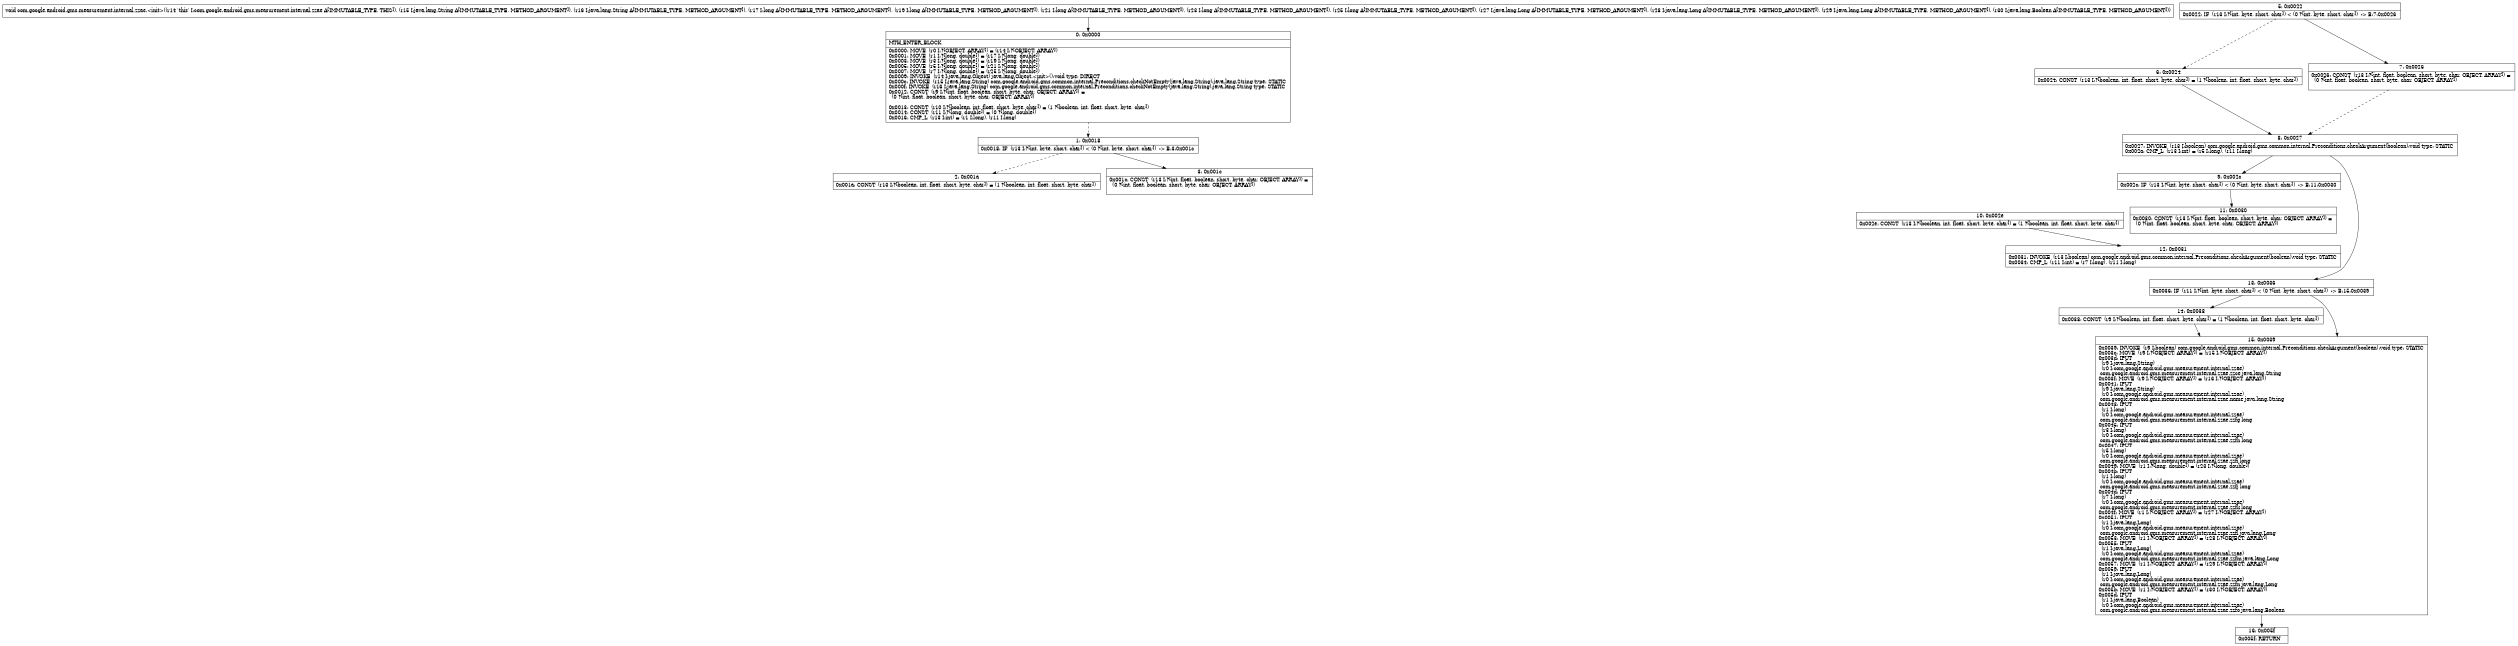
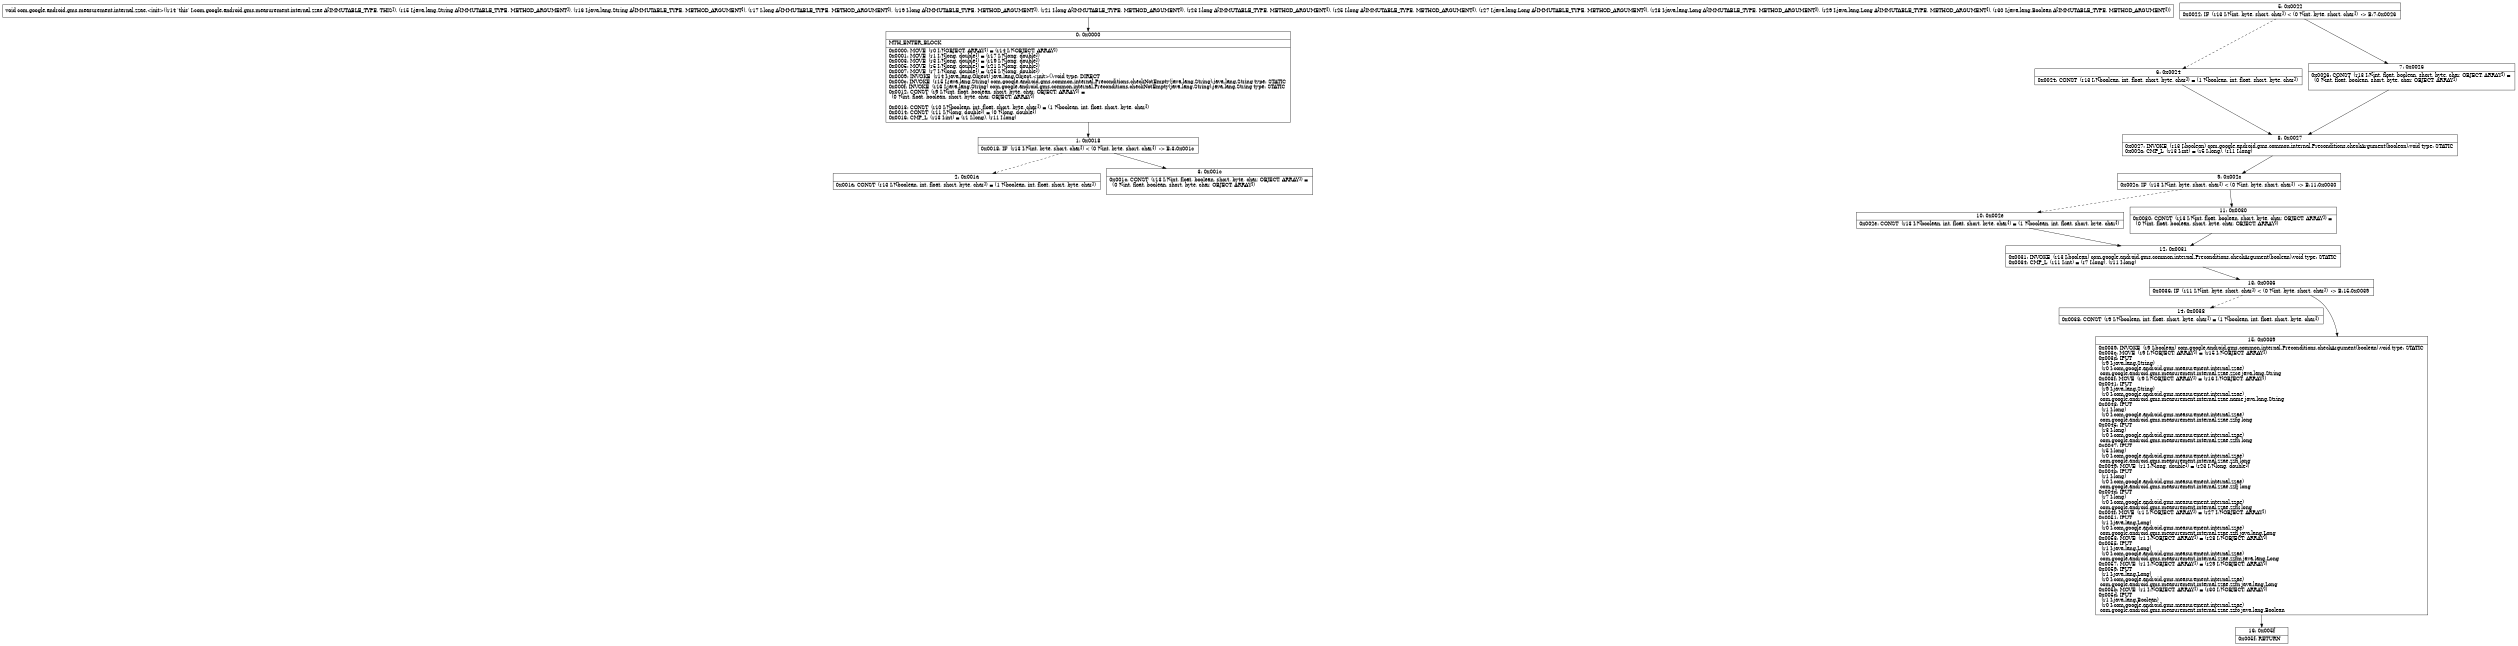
edge "7: 0x0026" -> "8: 0x0027": style dashed -> solid
edge "0: 0x0000" -> "1: 0x0018": style dashed -> solid
edge "9: 0x002c" -> "10: 0x002e": added
edge "8: 0x0027" -> "13: 0x0036": now "12: 0x0031" -> "13: 0x0036"
edge "11: 0x0030" -> "12: 0x0031": added
edge "13: 0x0036" -> "14: 0x0038": style solid -> dashed
edge "14: 0x0038" -> "15: 0x0039": removed
